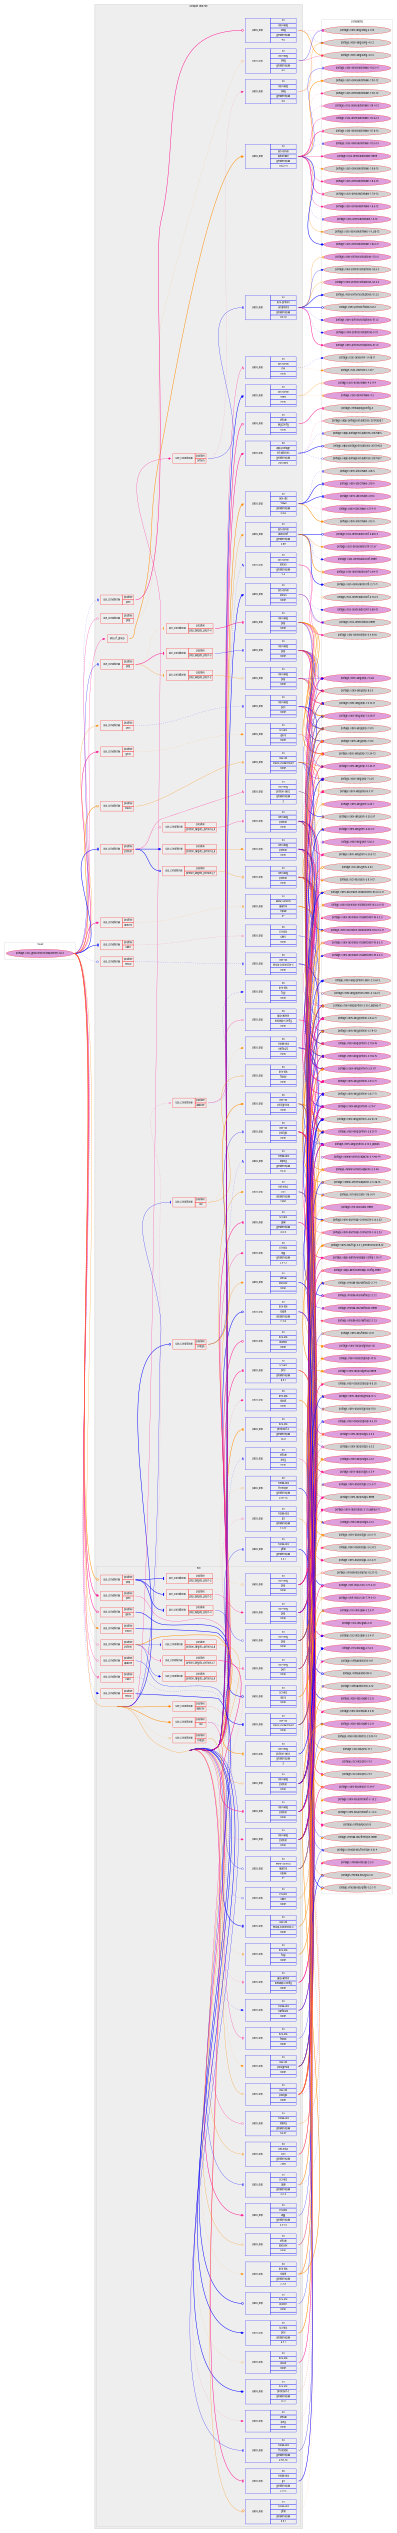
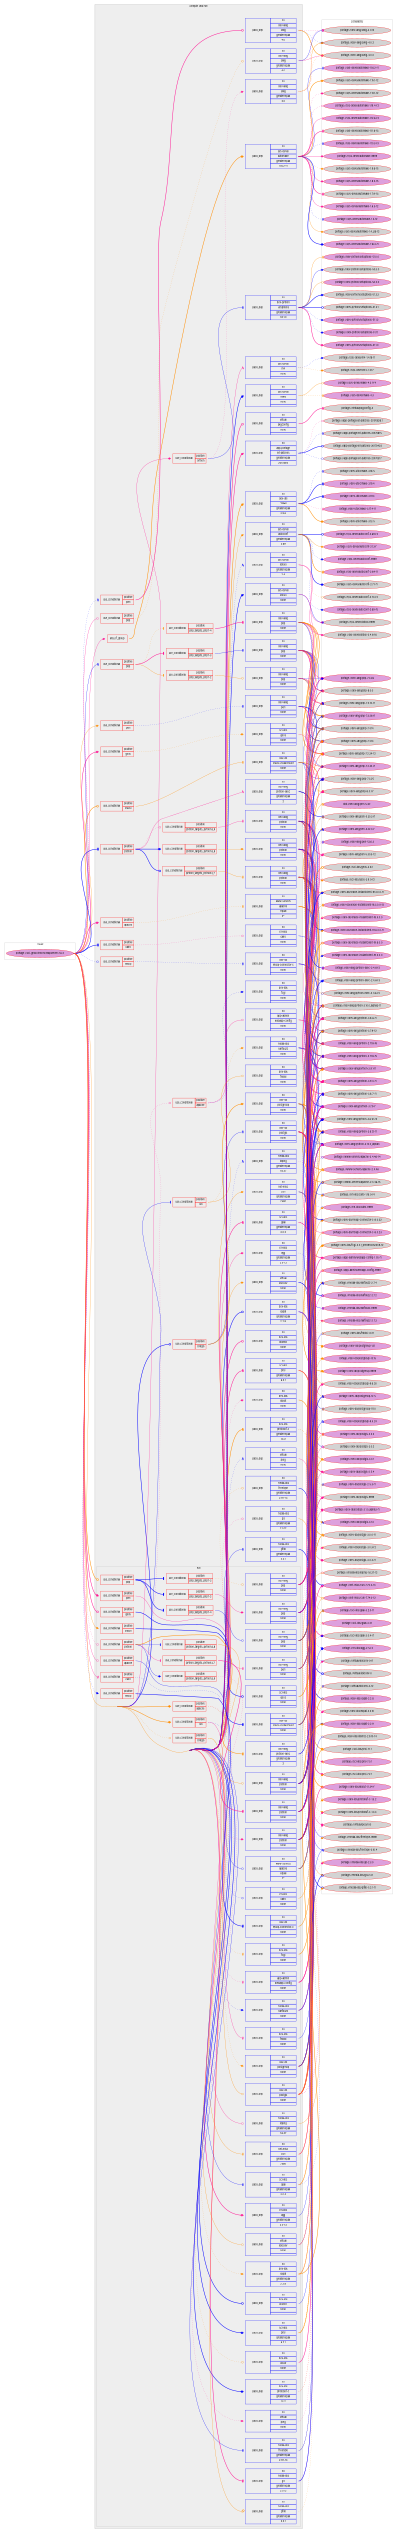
node "portage://dev-python/fribidi-51.3.1": label "portage://dev-python/fribidi-51.3.1" -> "portage://dev-python/setuptools-51.3.1"
node "portage://dev-lang/perl-5.32.1": label "portage://dev-lang/perl-5.32.1" -> "bidi://dev-lang/perl-5.32.1"
node "portage://dev-lang/python-exec-2.4.6-r2": added
